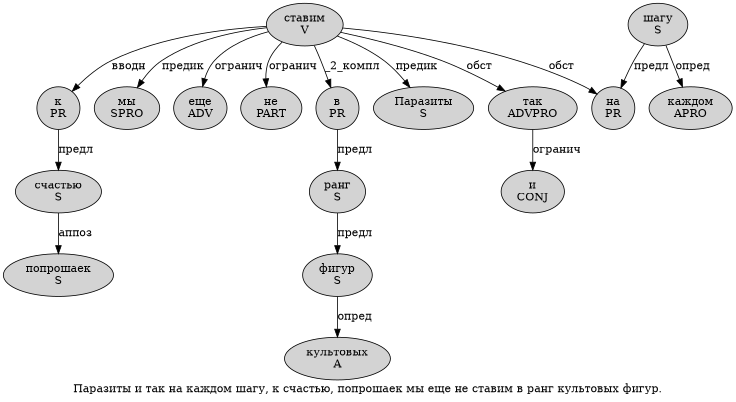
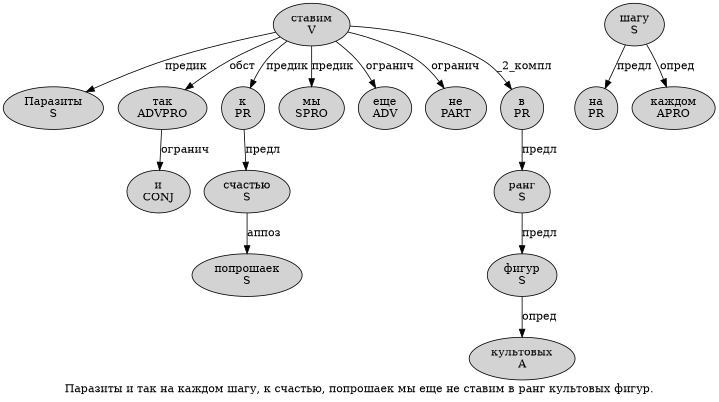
edge "ставим V" -> "на PR": removed, label "обст"
edge "ставим V" -> "к PR": label "вводн" -> "предик"
